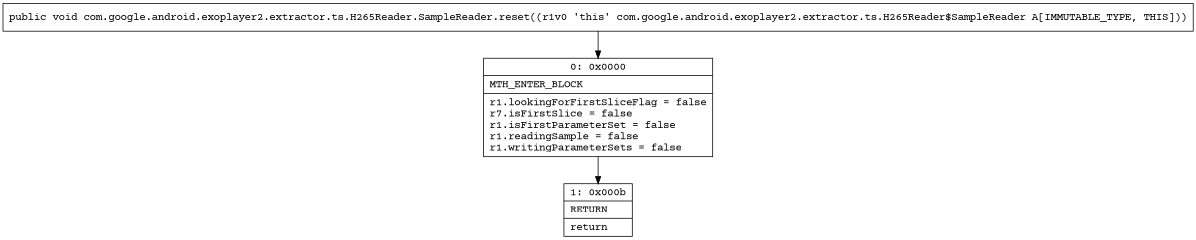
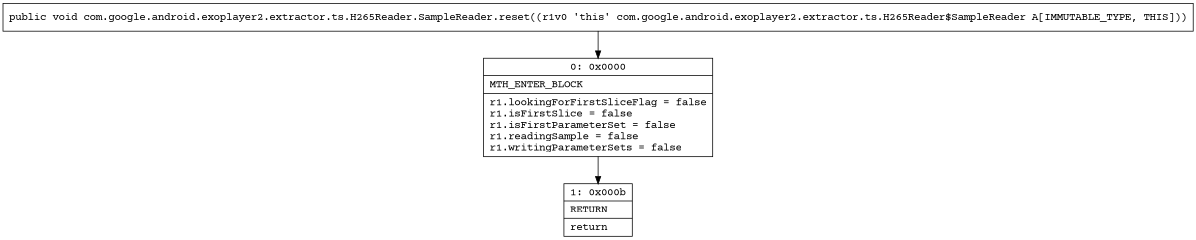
node "0: 0x0000": text "r7.isFirstSlice = false" -> "r1.isFirstSlice = false"
